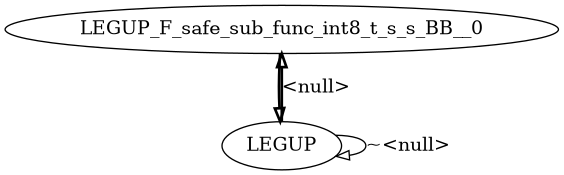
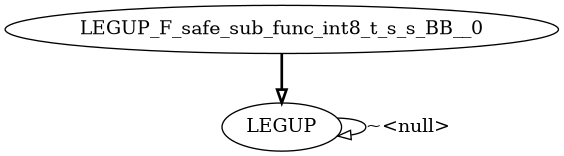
edge "LEGUP" -> "LEGUP_F_safe_sub_func_int8_t_s_s_BB__0": removed, label "<null>"
